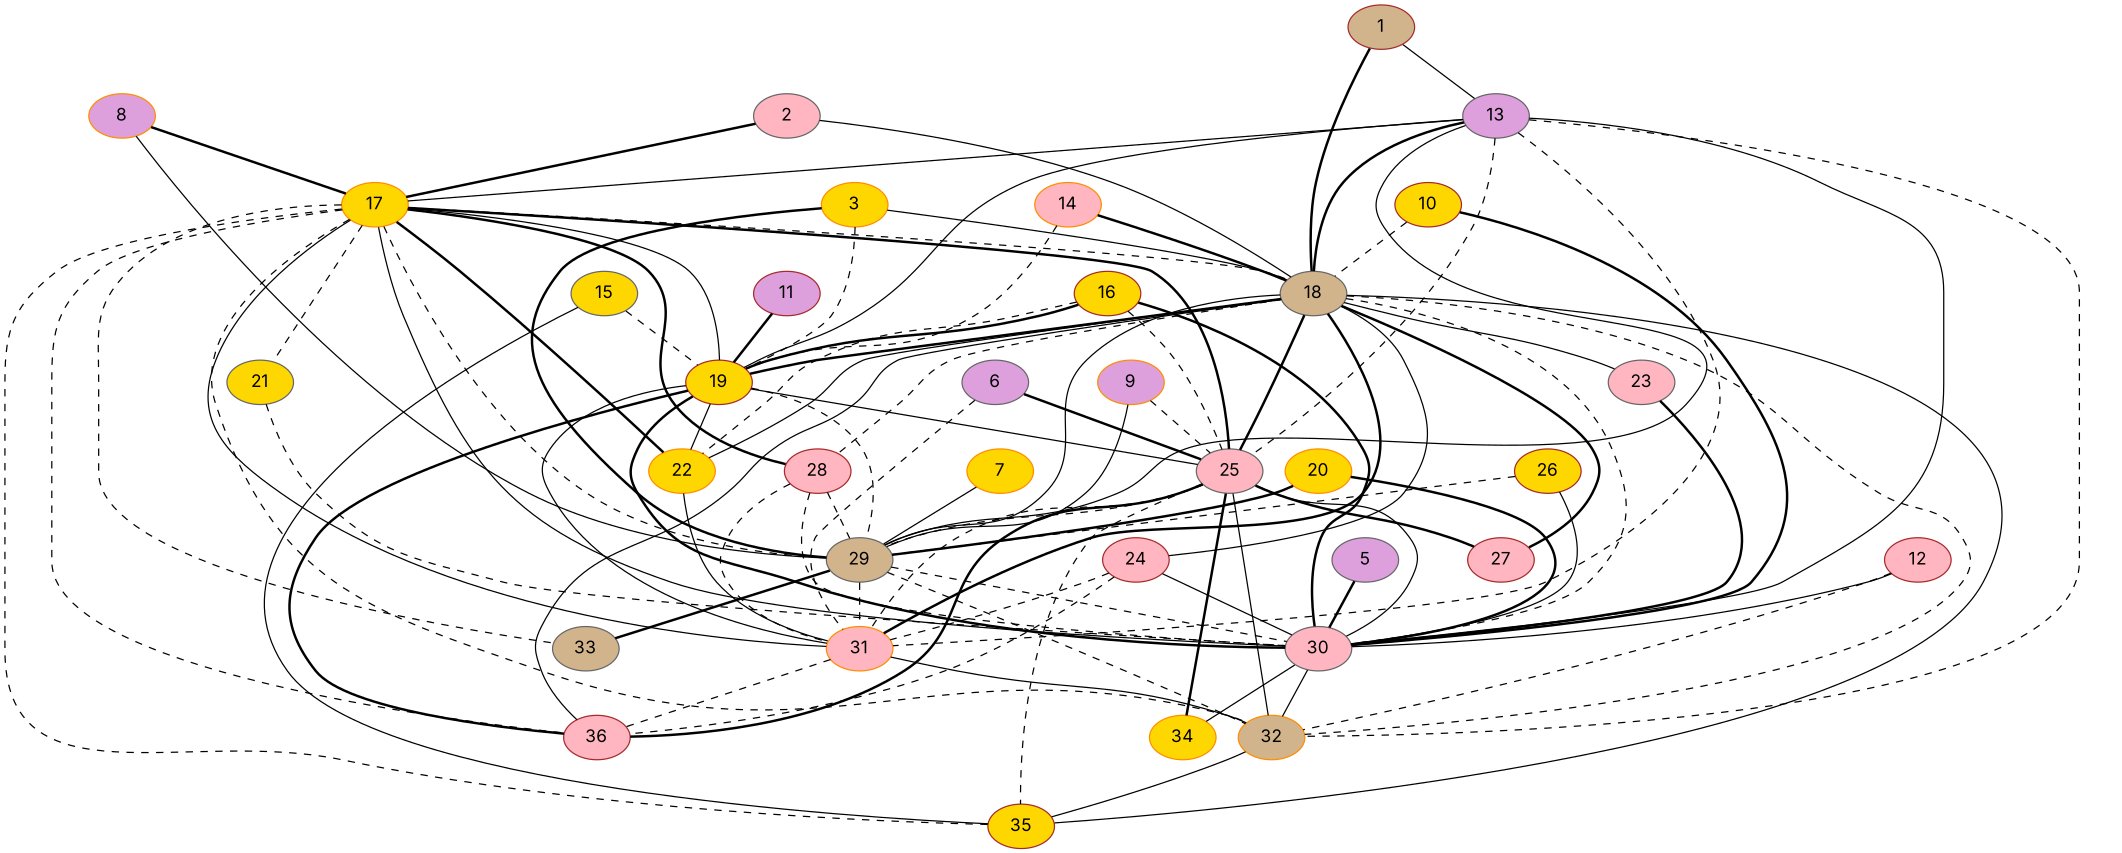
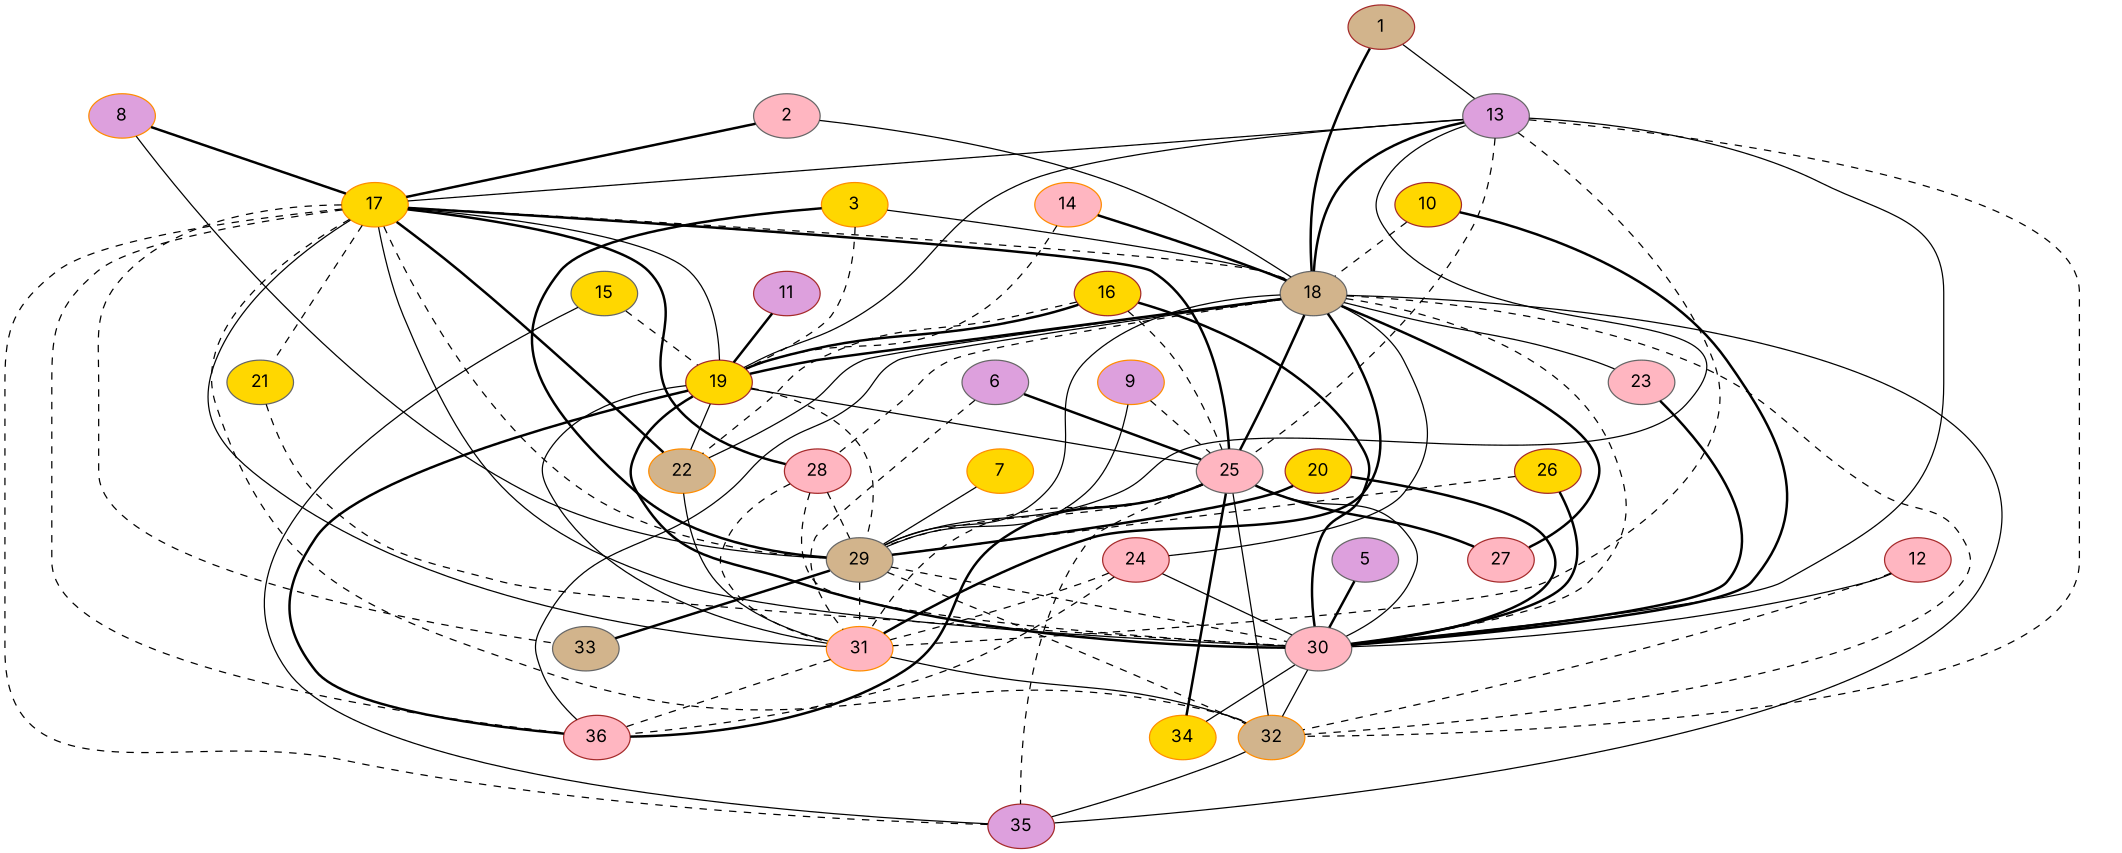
node "22": fillcolor gold -> tan
node "20": color darkorange -> brown
edge "26" -- "30": style solid -> bold
node "35": fillcolor gold -> plum
